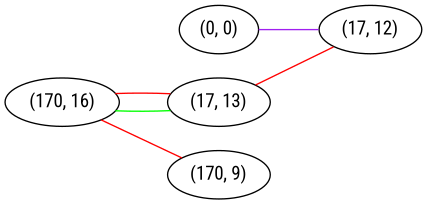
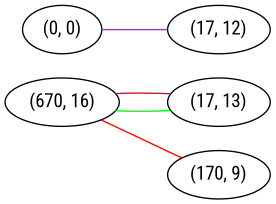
edge "(17, 12)" -- "(17, 13)": removed
node "(170, 16)": label "(170, 16)" -> "(670, 16)"
